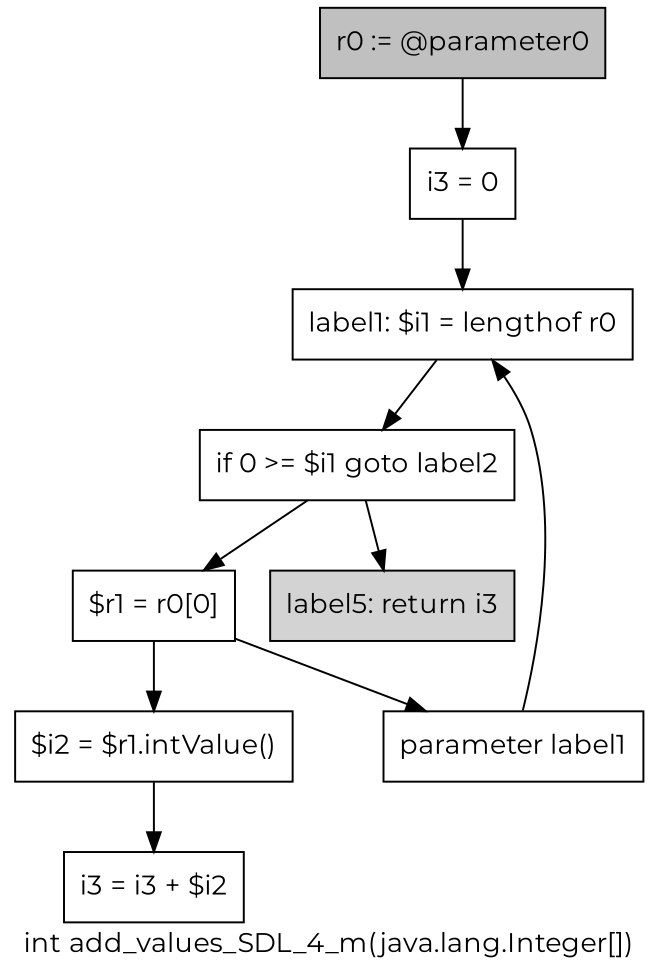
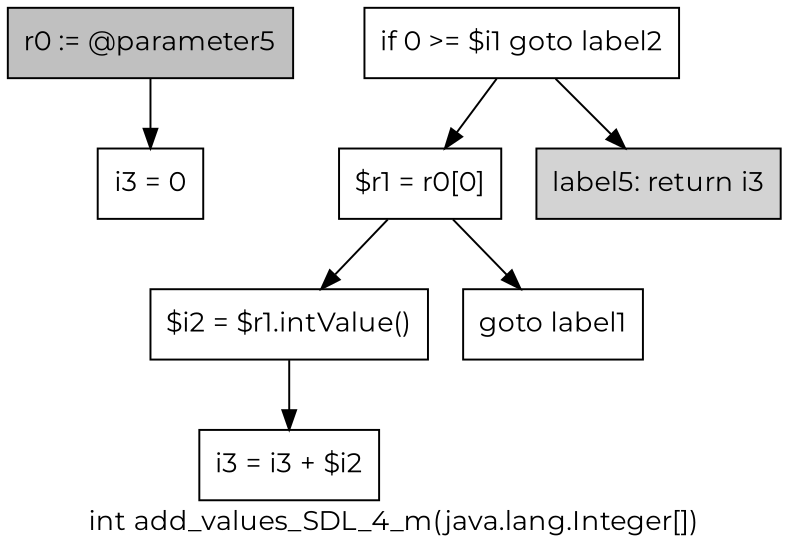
node "r0 := @parameter0": label "r0 := @parameter0" -> "r0 := @parameter5"
node "label1: $i1 = lengthof r0": removed
node "parameter label1": label "parameter label1" -> "goto label1"
